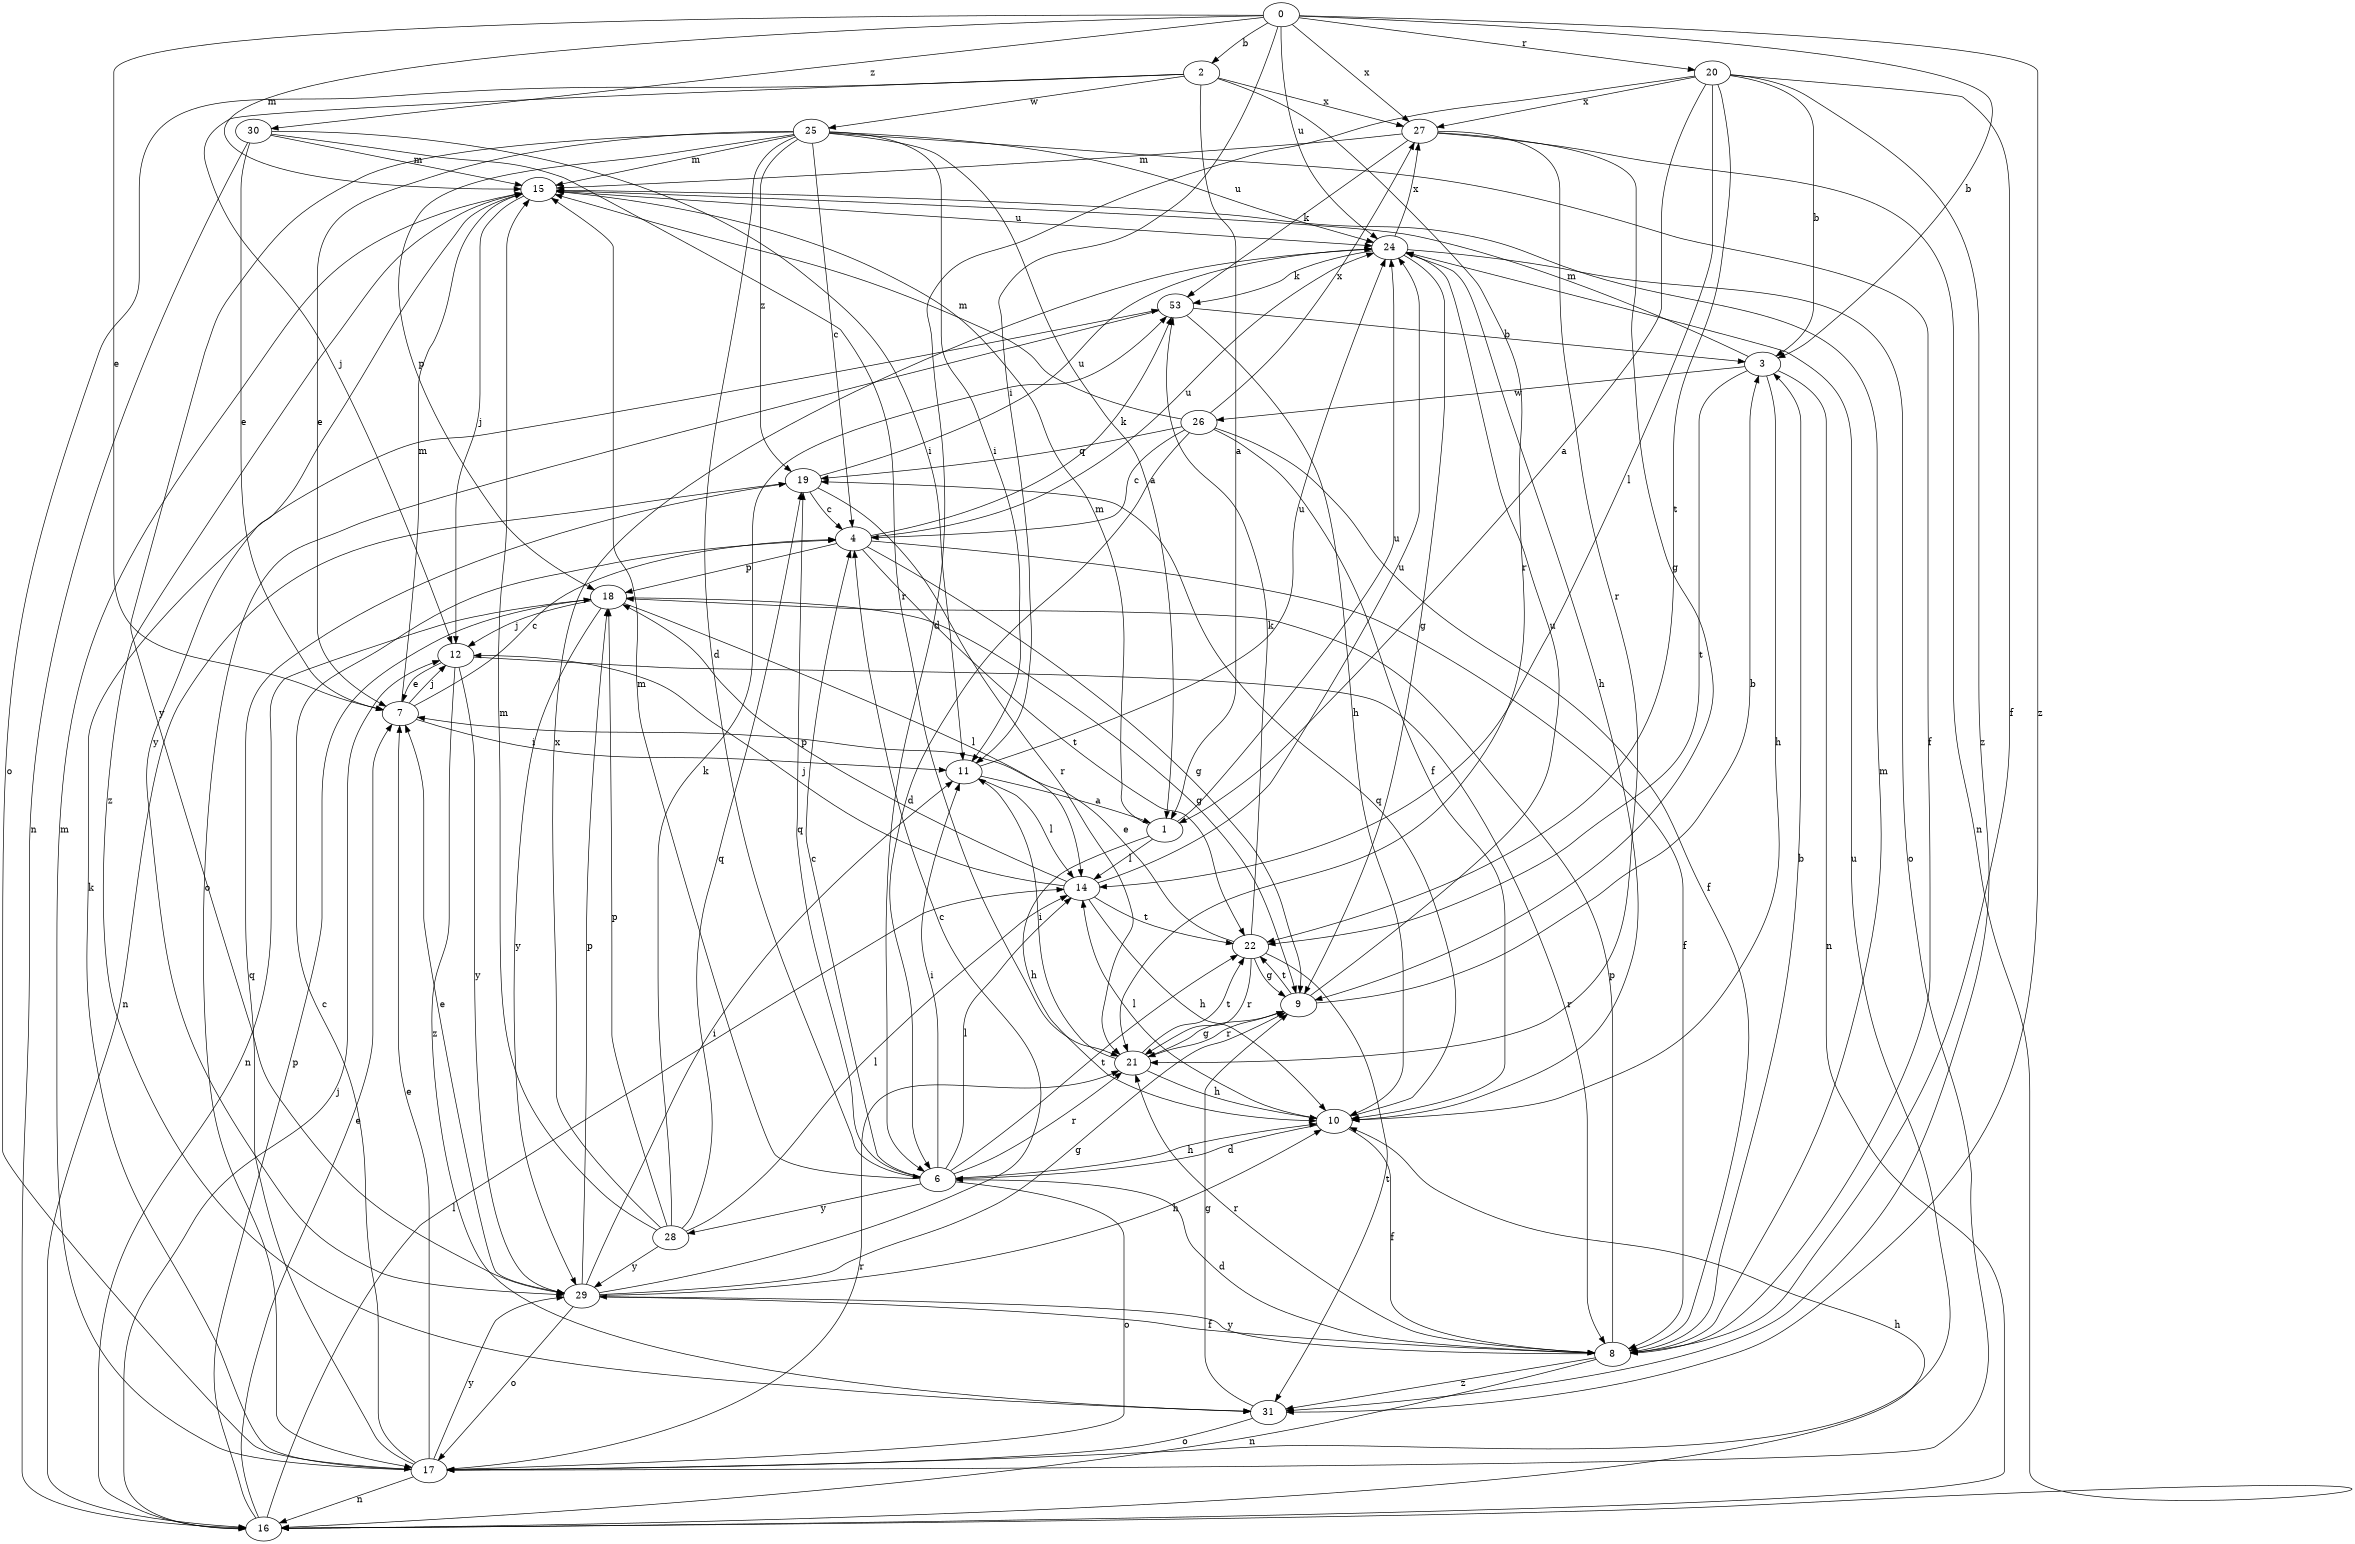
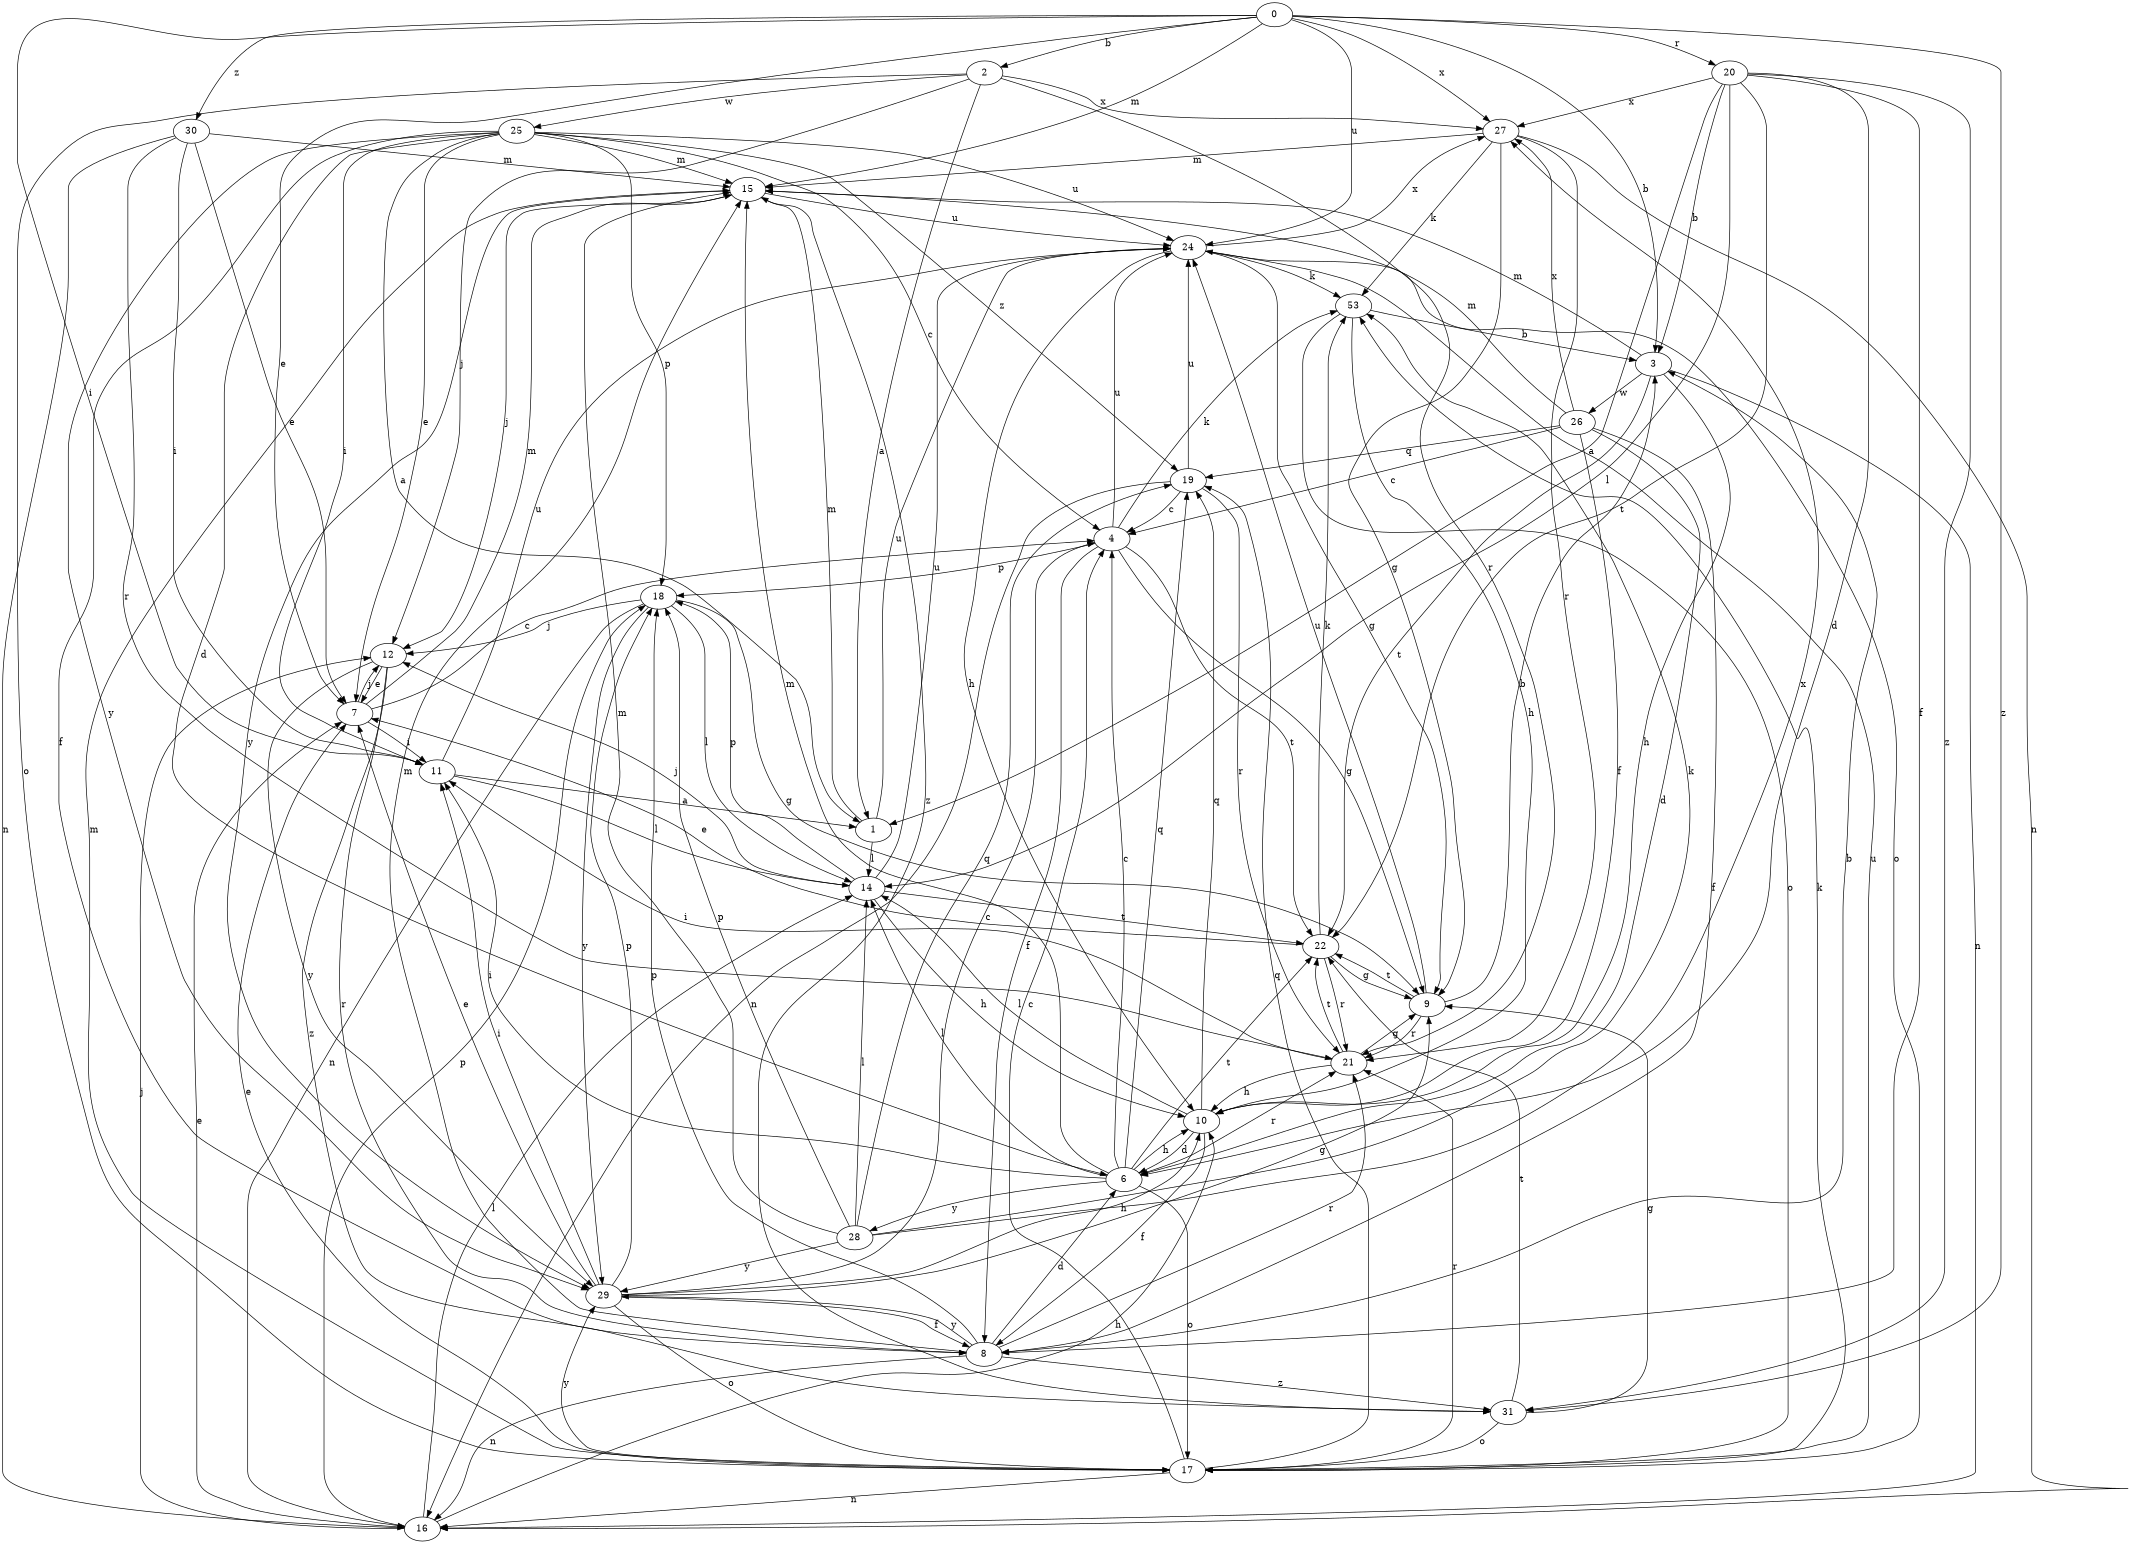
edge "28" -> "24": now "28" -> "27"
edge "1" -> "10": removed, label "h"
edge "22" -> "31": reversed
